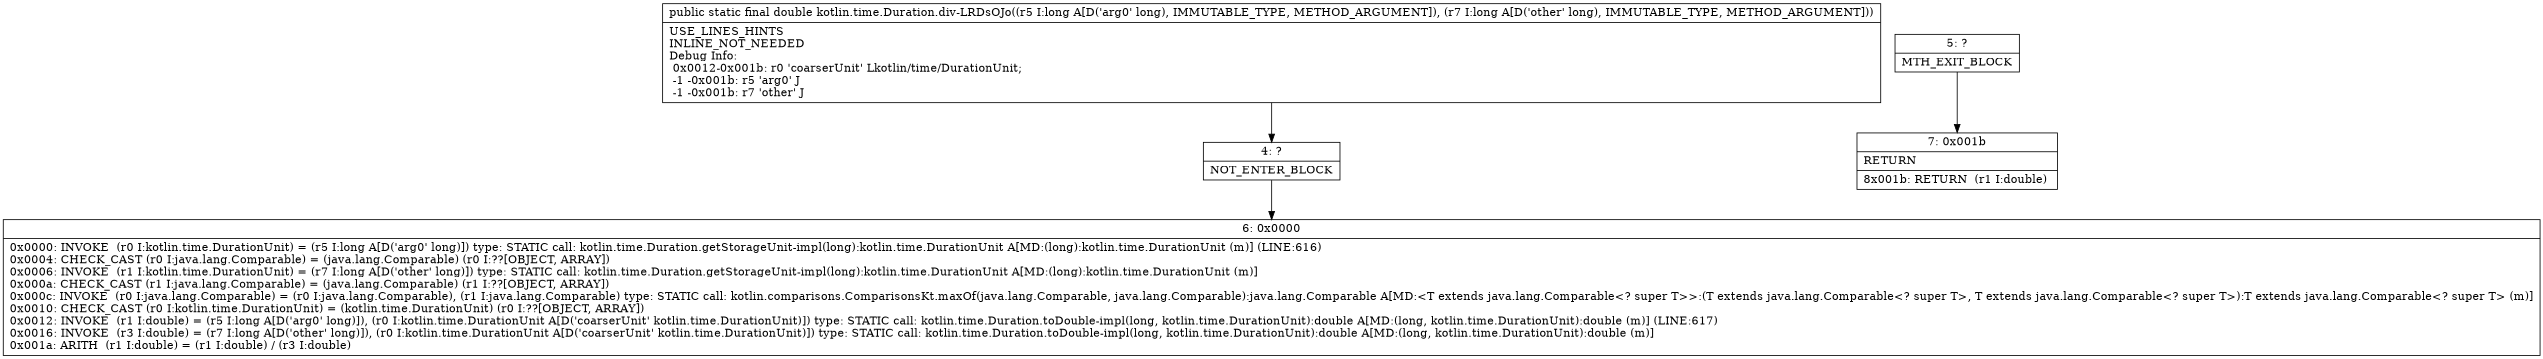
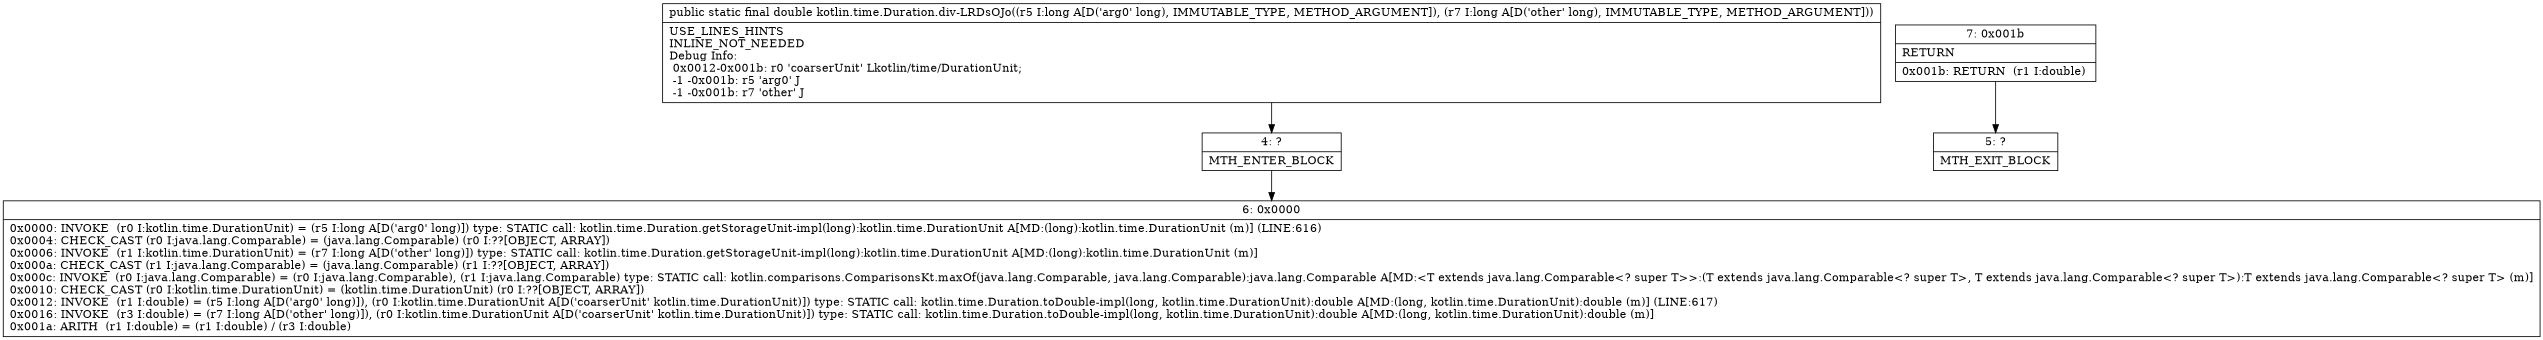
edge "5: ?" -> "7: 0x001b": reversed
node "4: ?": text "NOT_ENTER_BLOCK" -> "MTH_ENTER_BLOCK"
node "7: 0x001b": text "8x001b: RETURN  (r1 I:double)" -> "0x001b: RETURN  (r1 I:double)"
